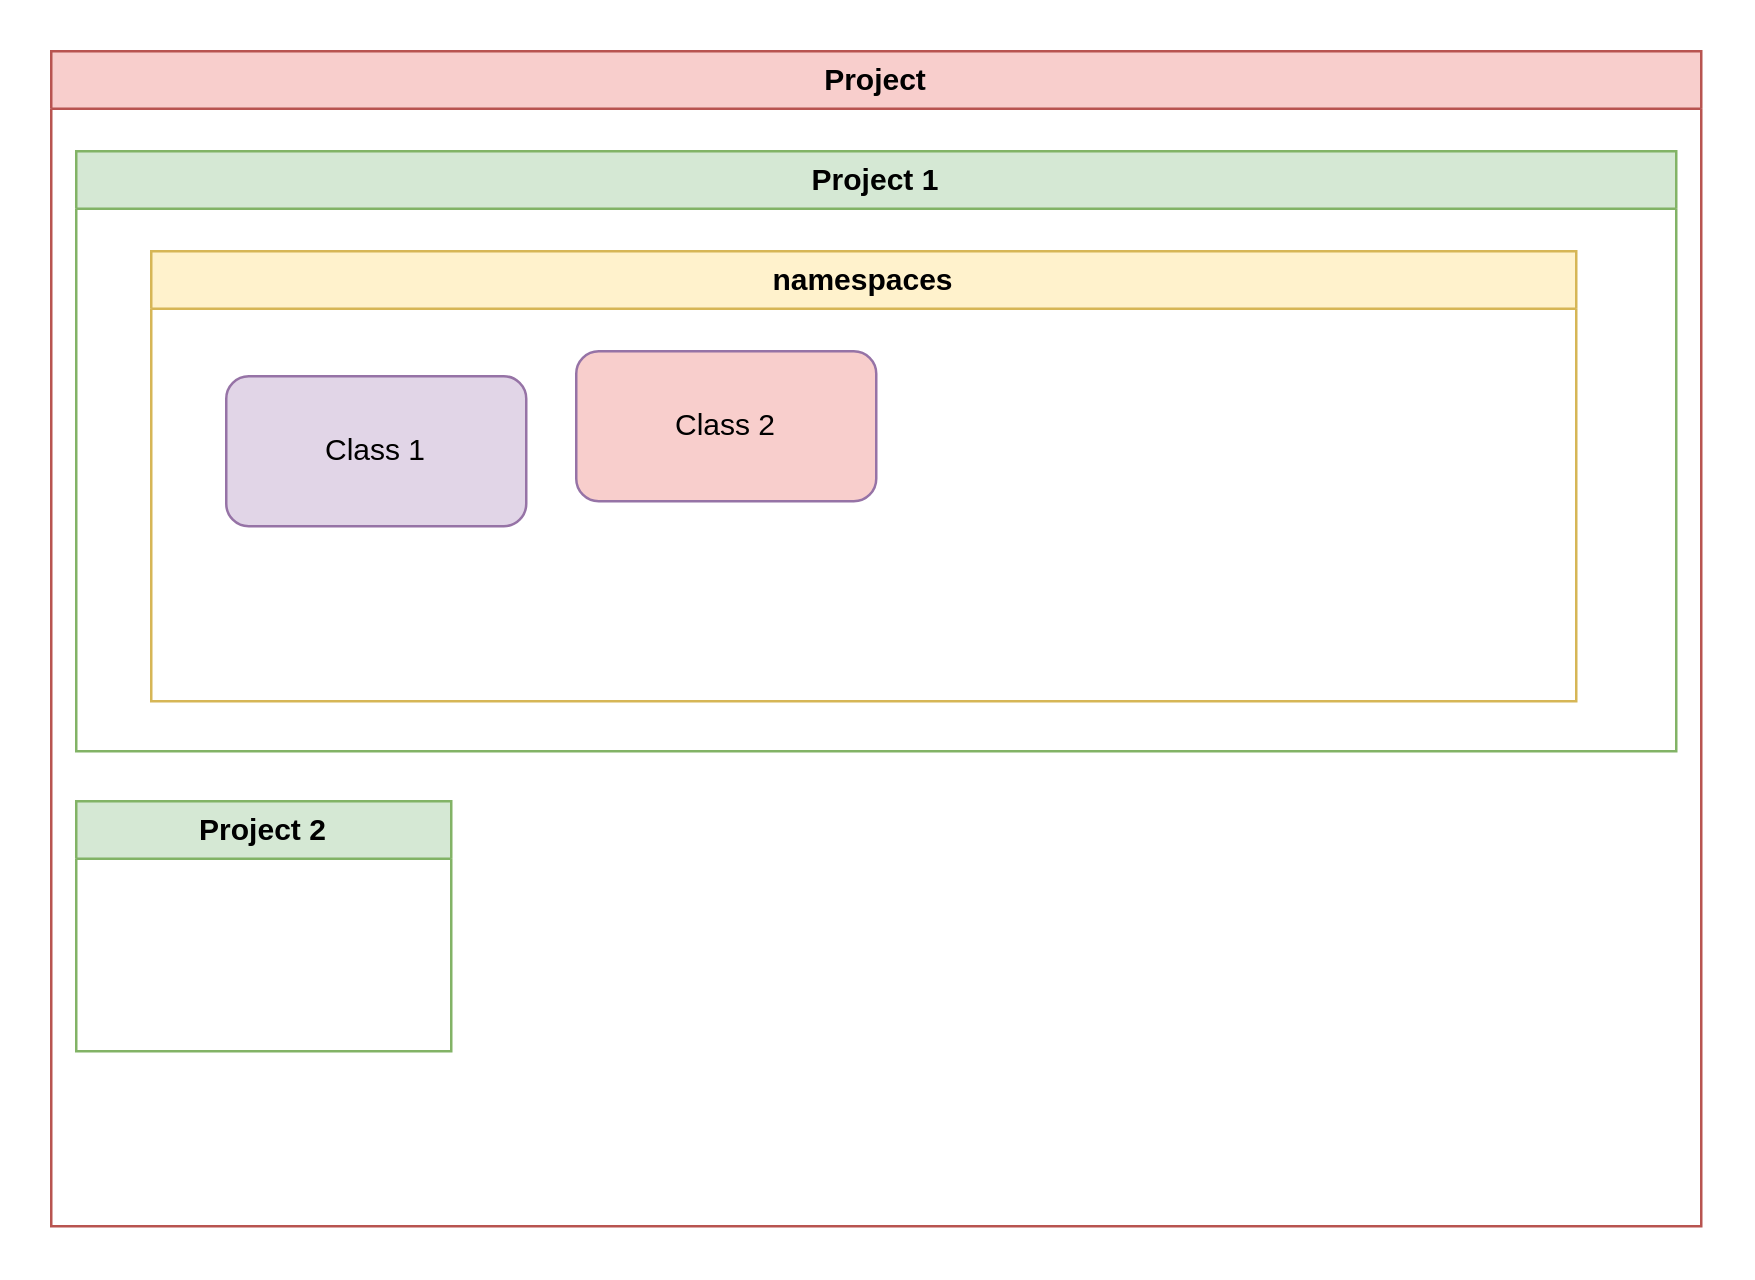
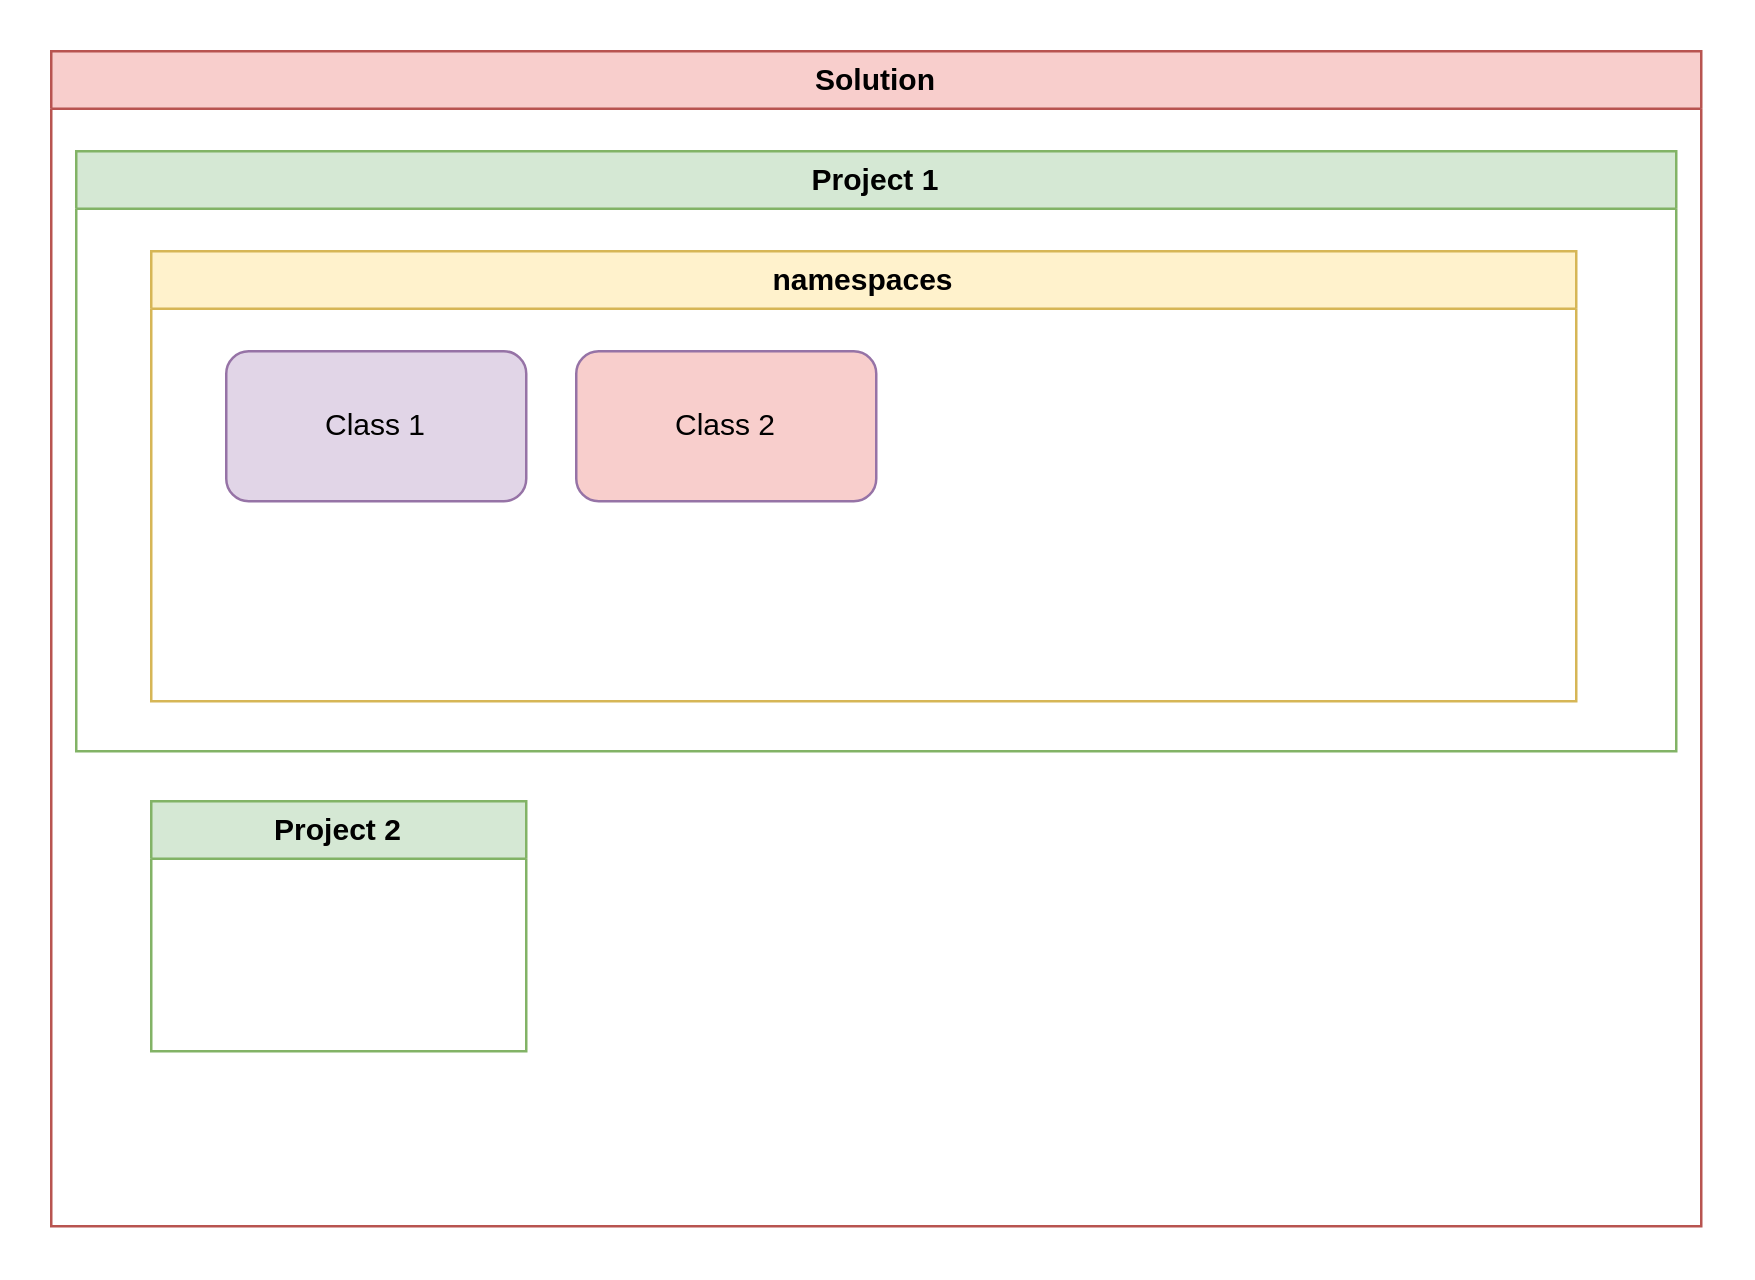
node "Project": label "Project" -> "Solution"
node "Class 1": moved (376, 451) -> (376, 426)
node "Project 2": moved (264, 926) -> (339, 926)
